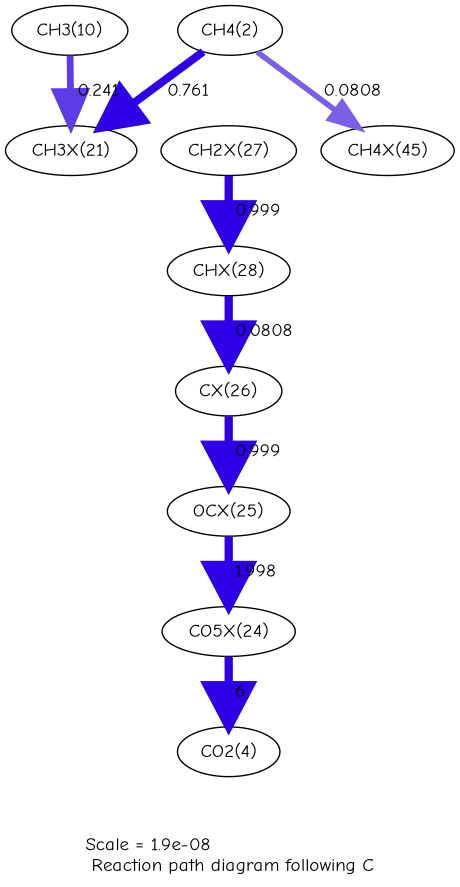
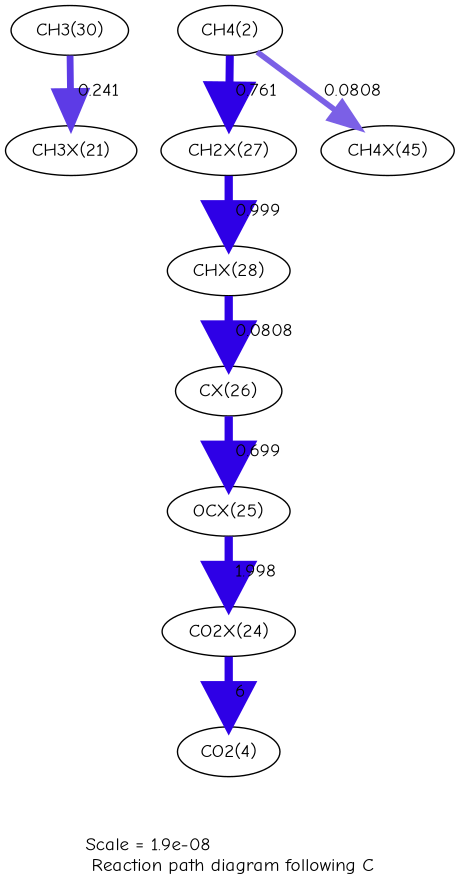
node "CH3(10)": label "CH3(10)" -> "CH3(30)"
edge "CH4(2)" -> "CH3X(21)": now "CH4(2)" -> "CH2X(27)"
edge "CX(26)" -> "OCX(25)": label " 0.999" -> " 0.699"
node "CO5X(24)": label "CO5X(24)" -> "CO2X(24)"
